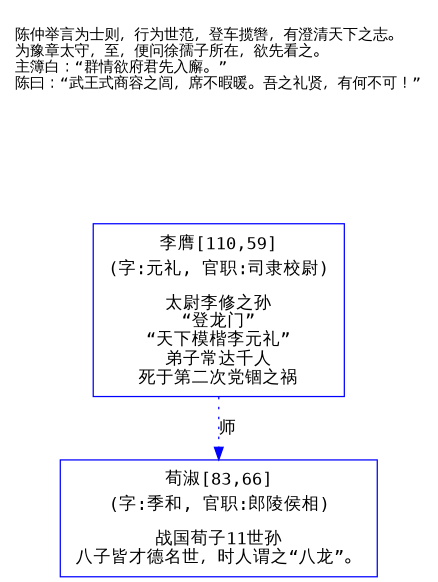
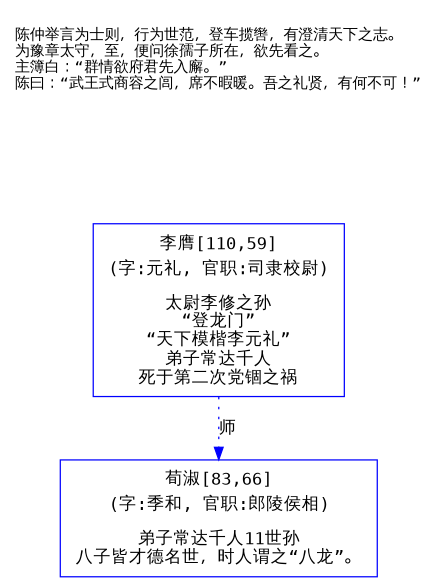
node "荀淑[83,66]": text "战国荀子11世孙" -> "弟子常达千人11世孙"
